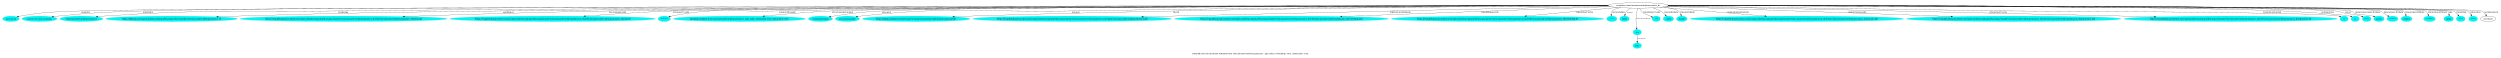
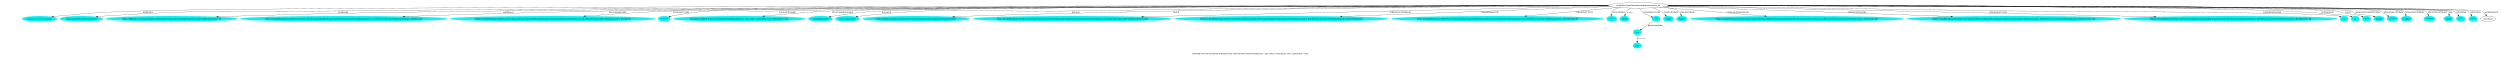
edge "Snapshot CienciasComFronteiras29032013_fb" -> "sex": now "uid" -> "sex"
node "2013-03-29": removed
